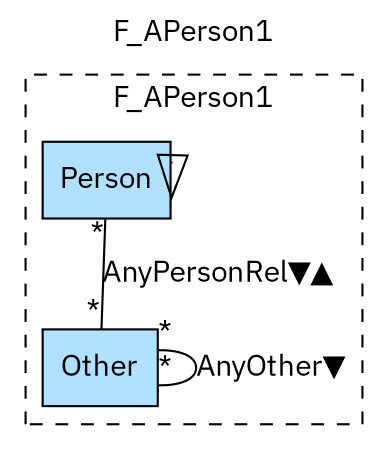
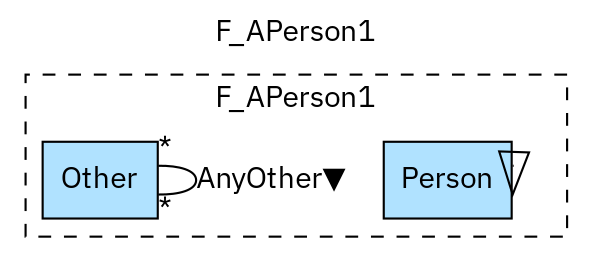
edge "Person" -- "Other": removed, label "AnyPersonRel▼▲"
